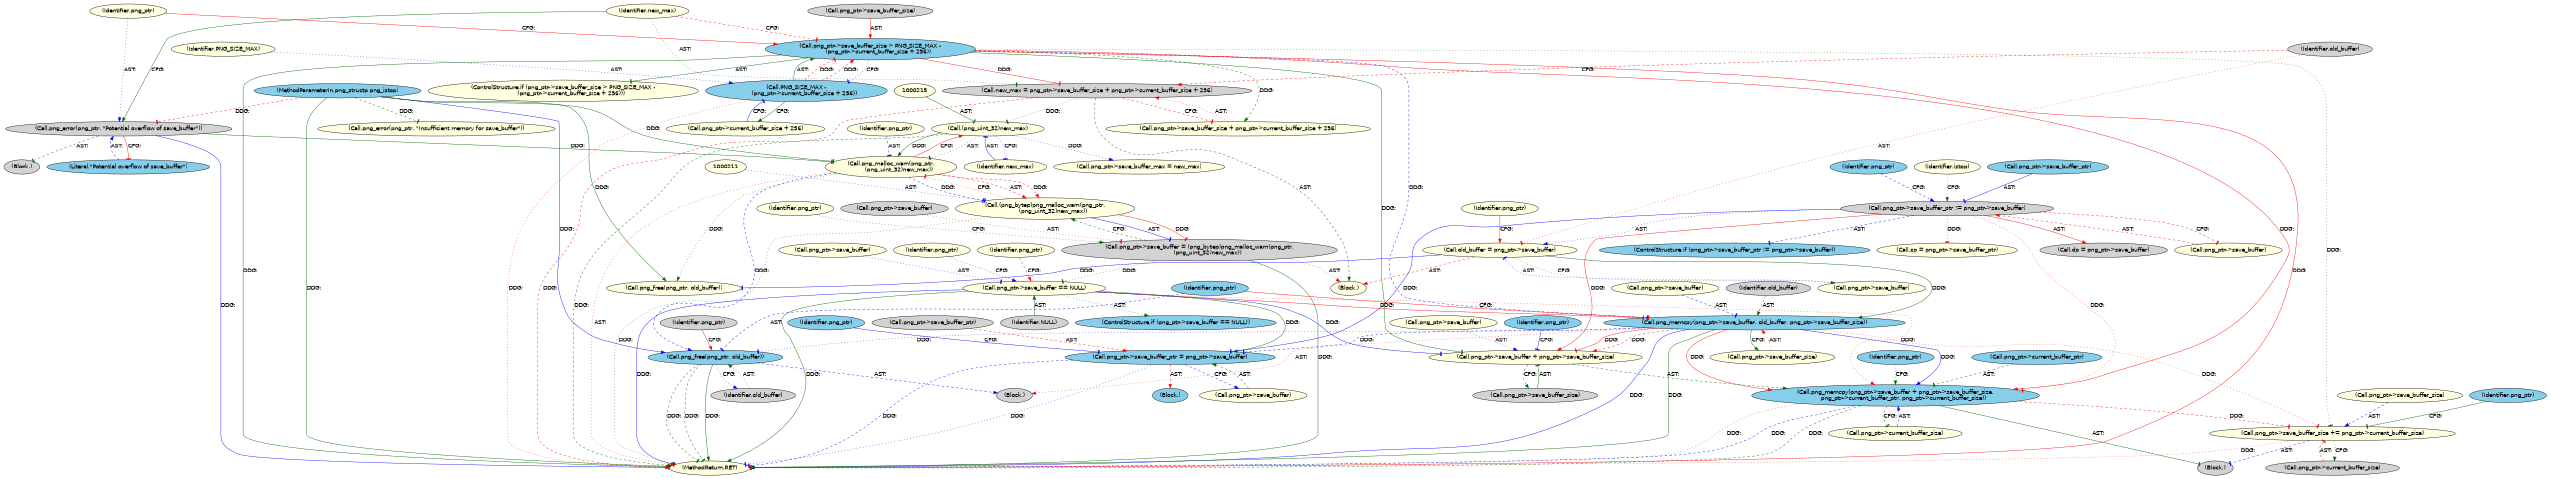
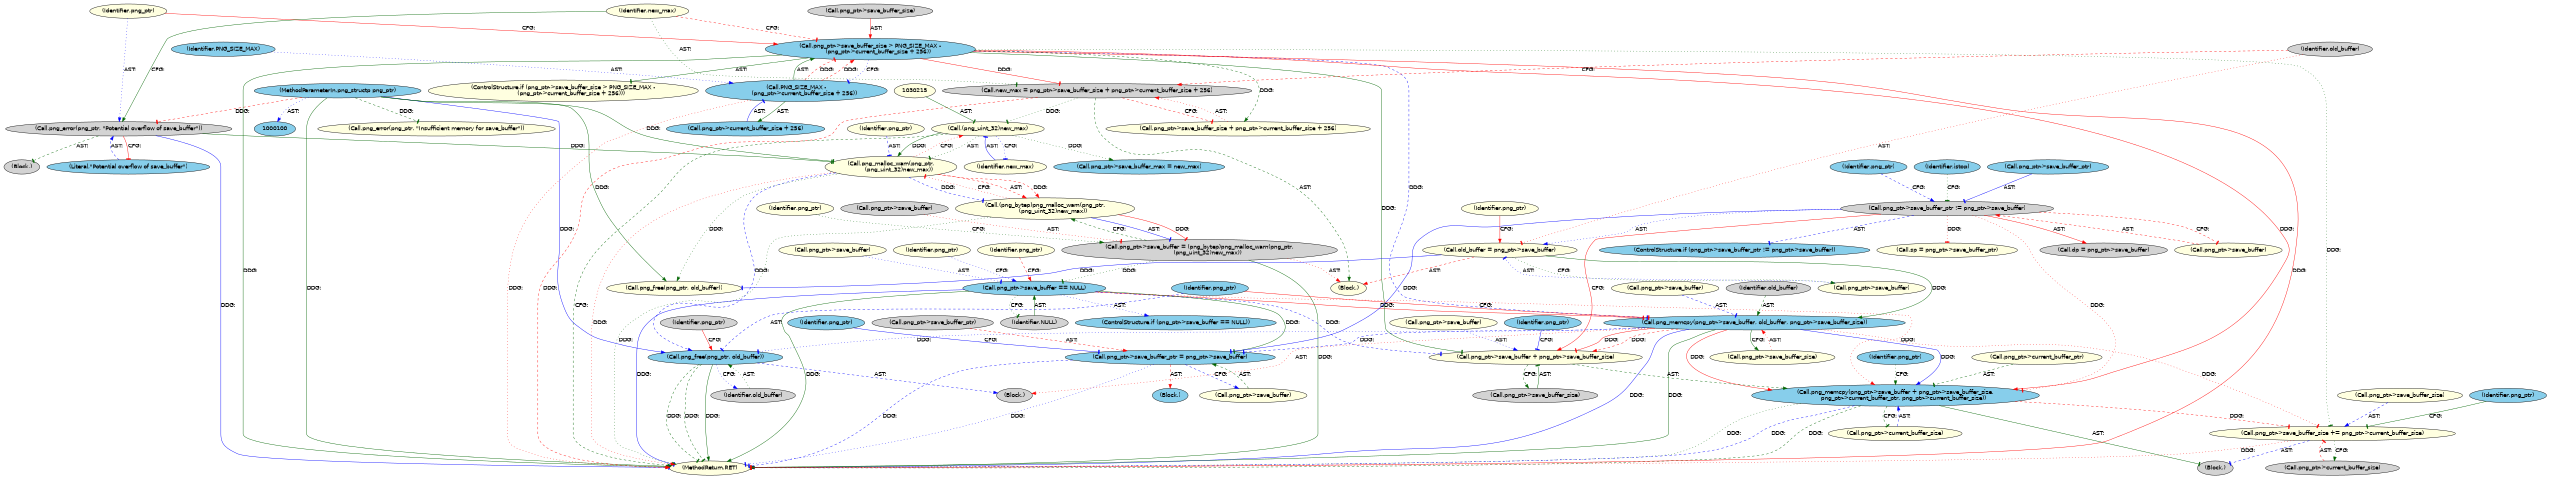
node "(Identifier,PNG_SIZE_MAX)": fillcolor lightyellow -> skyblue
node "(MethodParameterIn,png_structp png_istop)": label "(MethodParameterIn,png_structp png_istop)" -> "(MethodParameterIn,png_structp png_ptr)"
node "1000215": label "1000215" -> "1030215"
edge "(Call,png_ptr->current_buffer_size + 256)" -> "(Call,PNG_SIZE_MAX - (png_ptr->current_buffer_size + 256))": label "CFG: " -> "AST: "
edge "(Call,PNG_SIZE_MAX - (png_ptr->current_buffer_size + 256))" -> "(Call,png_ptr->current_buffer_size + 256)": label "CFG: " -> "AST: "
node "1000100": added
node "(Call,png_ptr->current_buffer_size + 256)": fillcolor lightyellow -> skyblue
edge "(Call,png_malloc_warn(png_ptr, (png_uint_32)new_max))" -> "(Call,(png_uint_32)new_max)": style solid -> dotted
edge "(Call,(png_uint_32)new_max)" -> "(Call,png_ptr->save_buffer_max = new_max)": color blue -> darkgreen
node "1000211": removed
node "(Call,png_ptr->save_buffer_max = new_max)": fillcolor lightyellow -> skyblue
node "(Identifier,istop)": fillcolor lightyellow -> skyblue
edge "(Identifier,istop)" -> "(Call,png_ptr->save_buffer_ptr != png_ptr->save_buffer)": arrowhead normal -> tee
node "(Call,png_ptr->save_buffer == NULL)": fillcolor lightyellow -> skyblue
edge "(Call,png_ptr->save_buffer_ptr != png_ptr->save_buffer)" -> "(Call,png_ptr->save_buffer + png_ptr->save_buffer_size)": label "DDG: " -> "CFG: "
edge "(Call,png_ptr->save_buffer == NULL)" -> "(ControlStructure,if (png_ptr->save_buffer == NULL))": color darkgreen -> blue
edge "(Call,png_ptr->save_buffer == NULL)" -> "(Call,png_ptr->save_buffer_ptr = png_ptr->save_buffer)": arrowhead normal -> tee
edge "(Call,png_ptr->save_buffer == NULL)" -> "(Identifier,NULL)": added, label "CFG:"
edge "(Call,(png_uint_32)new_max)" -> "(MethodReturn,RET)": label "DDG: " -> "CFG: "
edge "(Call,png_ptr->save_buffer == NULL)" -> "(Call,png_ptr->save_buffer + png_ptr->save_buffer_size)": style solid -> dashed
edge "(Call,png_malloc_warn(png_ptr, (png_uint_32)new_max))" -> "(MethodReturn,RET)": label "AST: " -> "DDG: "
node "(Call,png_ptr->current_buffer_ptr)": fillcolor skyblue -> lightyellow
